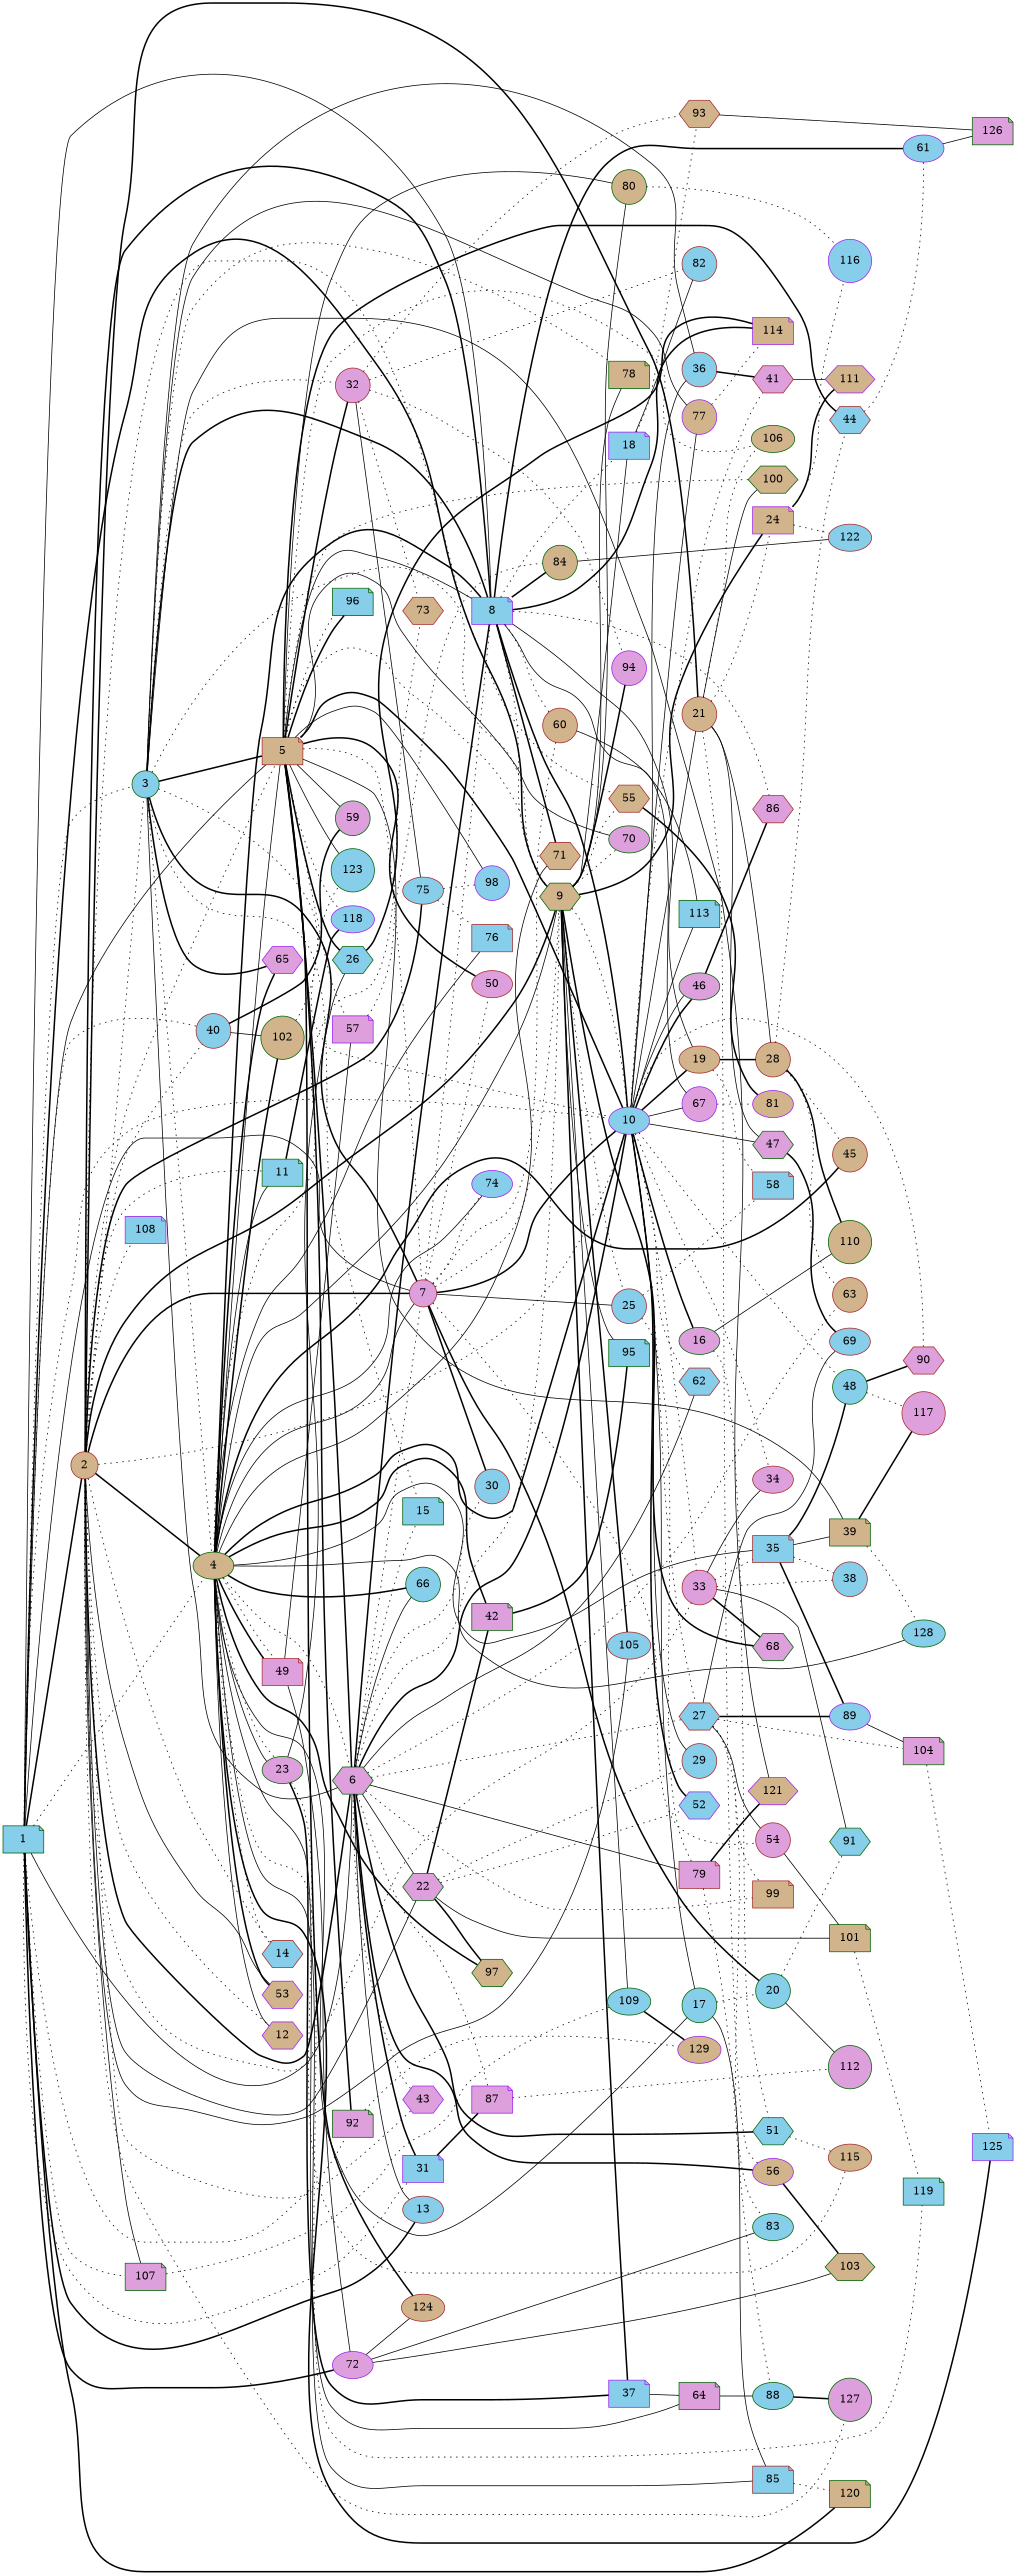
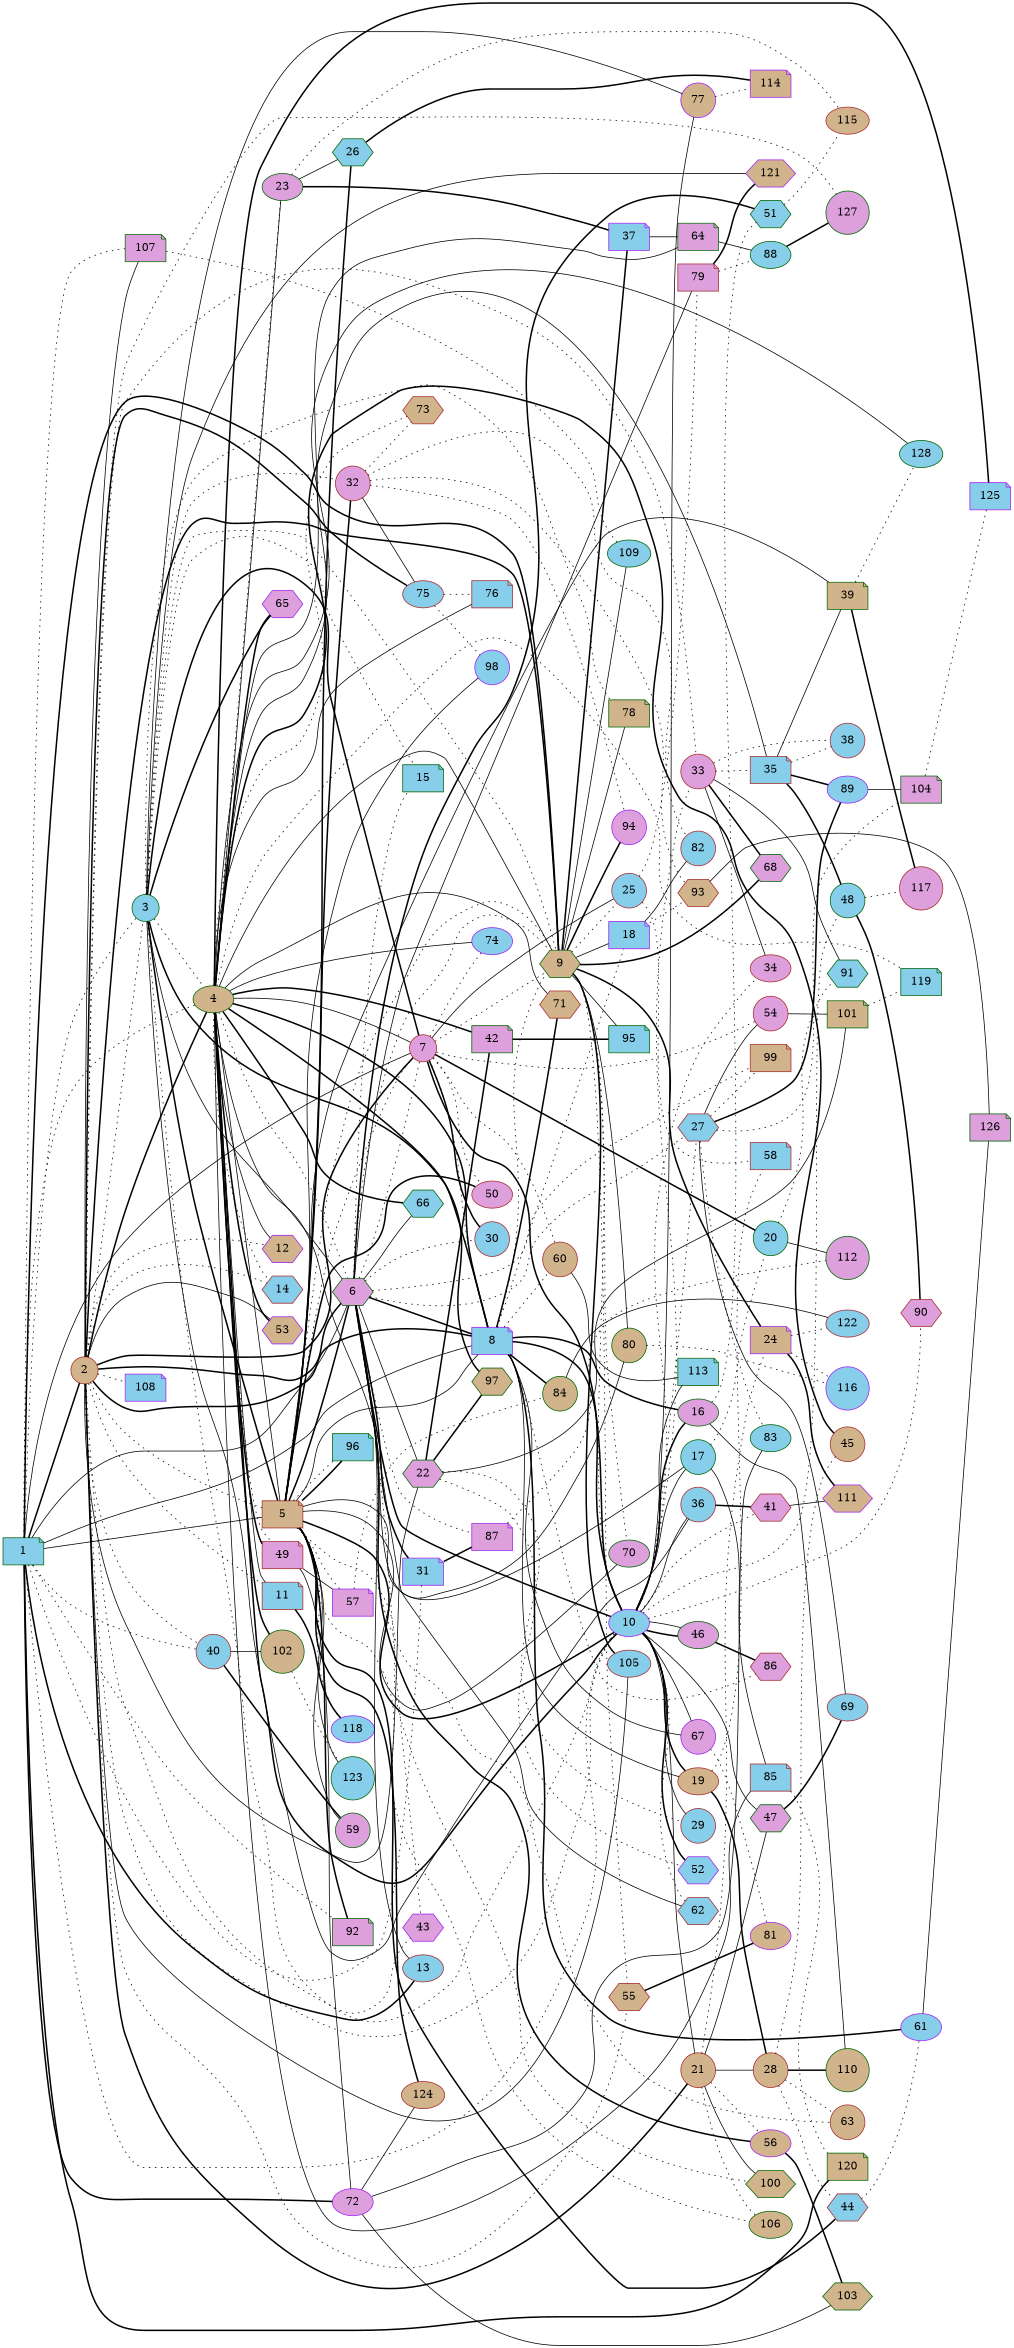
edge "114" -- "8": now "16" -- "8"
node "11": color darkgreen -> brown
node "66": shape circle -> hexagon
node "129": removed
